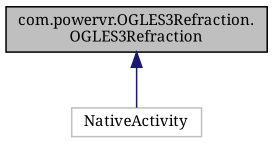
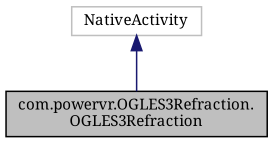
edge "NativeActivity" -> "com.powervr.OGLES3Refraction. OGLES3Refraction": reversed
